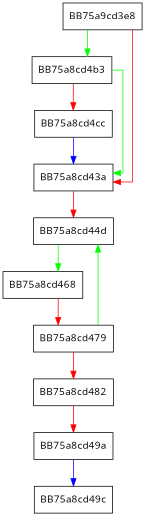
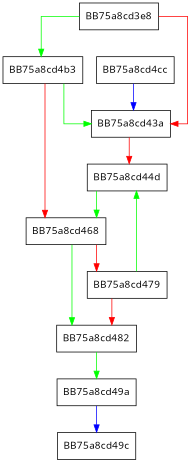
node "BB75a9cd3e8": label "BB75a9cd3e8" -> "BB75a8cd3e8"
edge "BB75a8cd4b3" -> "BB75a8cd4cc": now "BB75a8cd4b3" -> "BB75a8cd468"
edge "BB75a8cd468" -> "BB75a8cd482": added
edge "BB75a8cd482" -> "BB75a8cd49a": color red -> green
